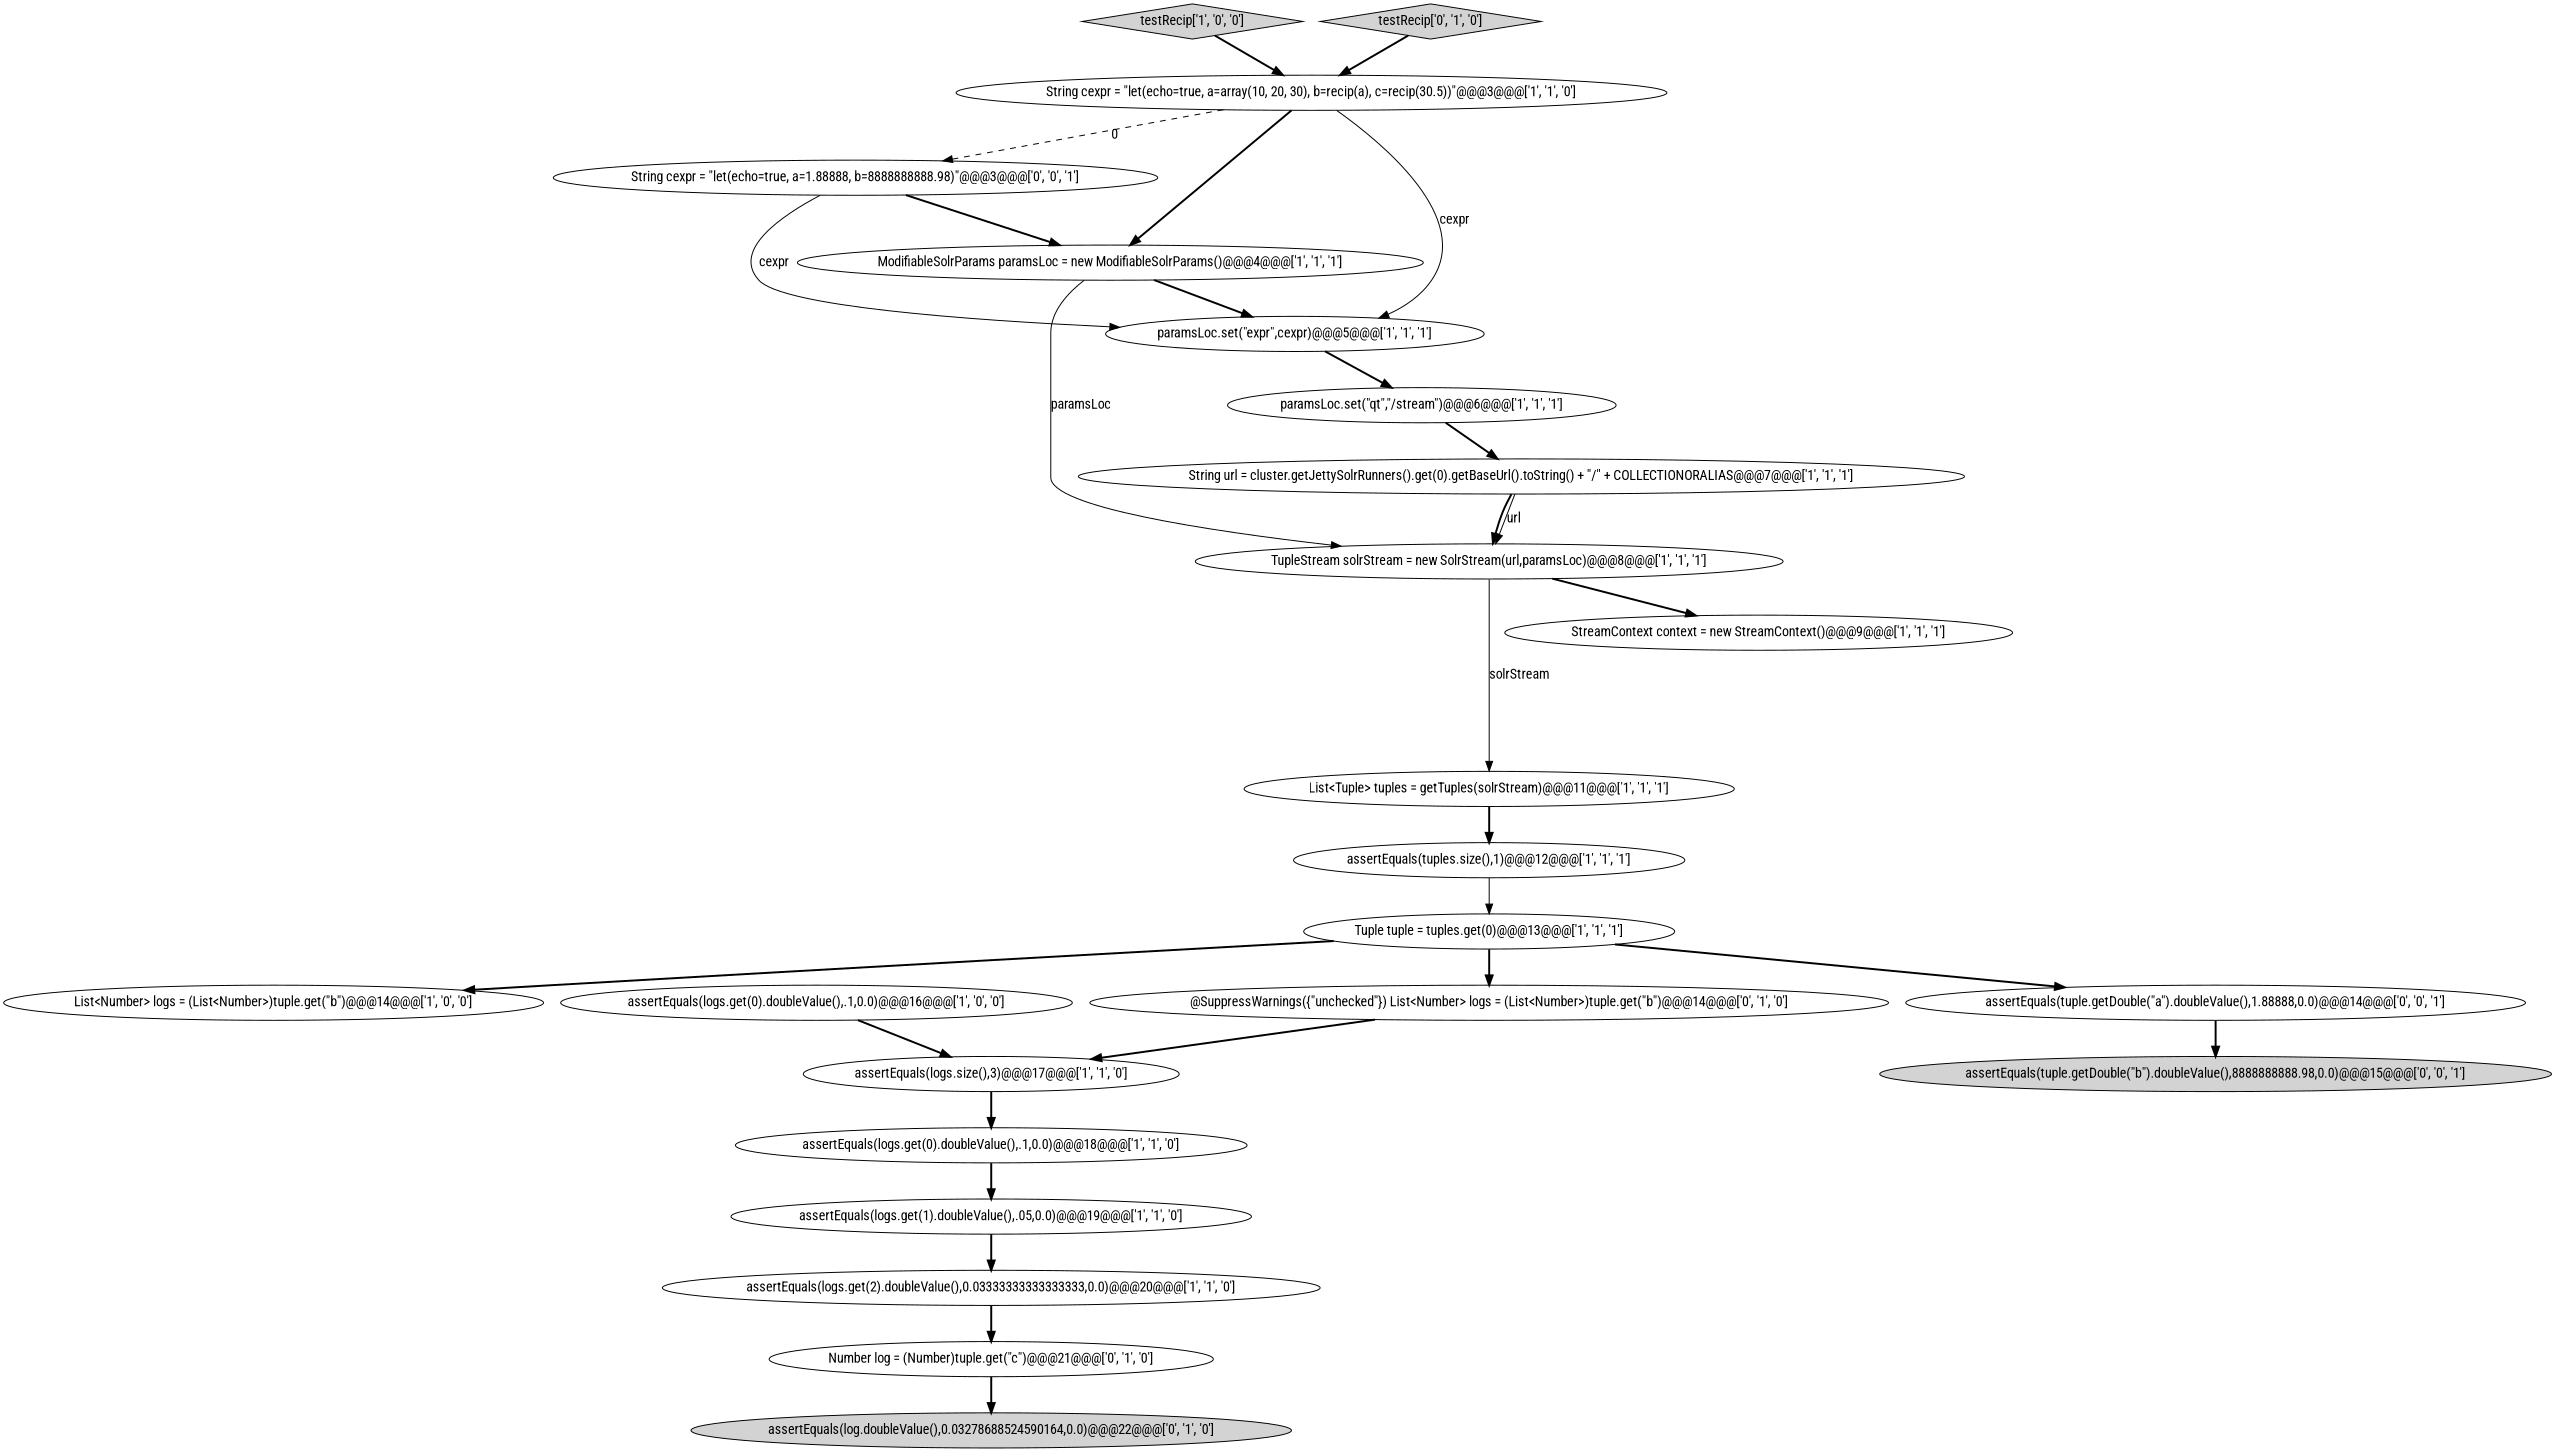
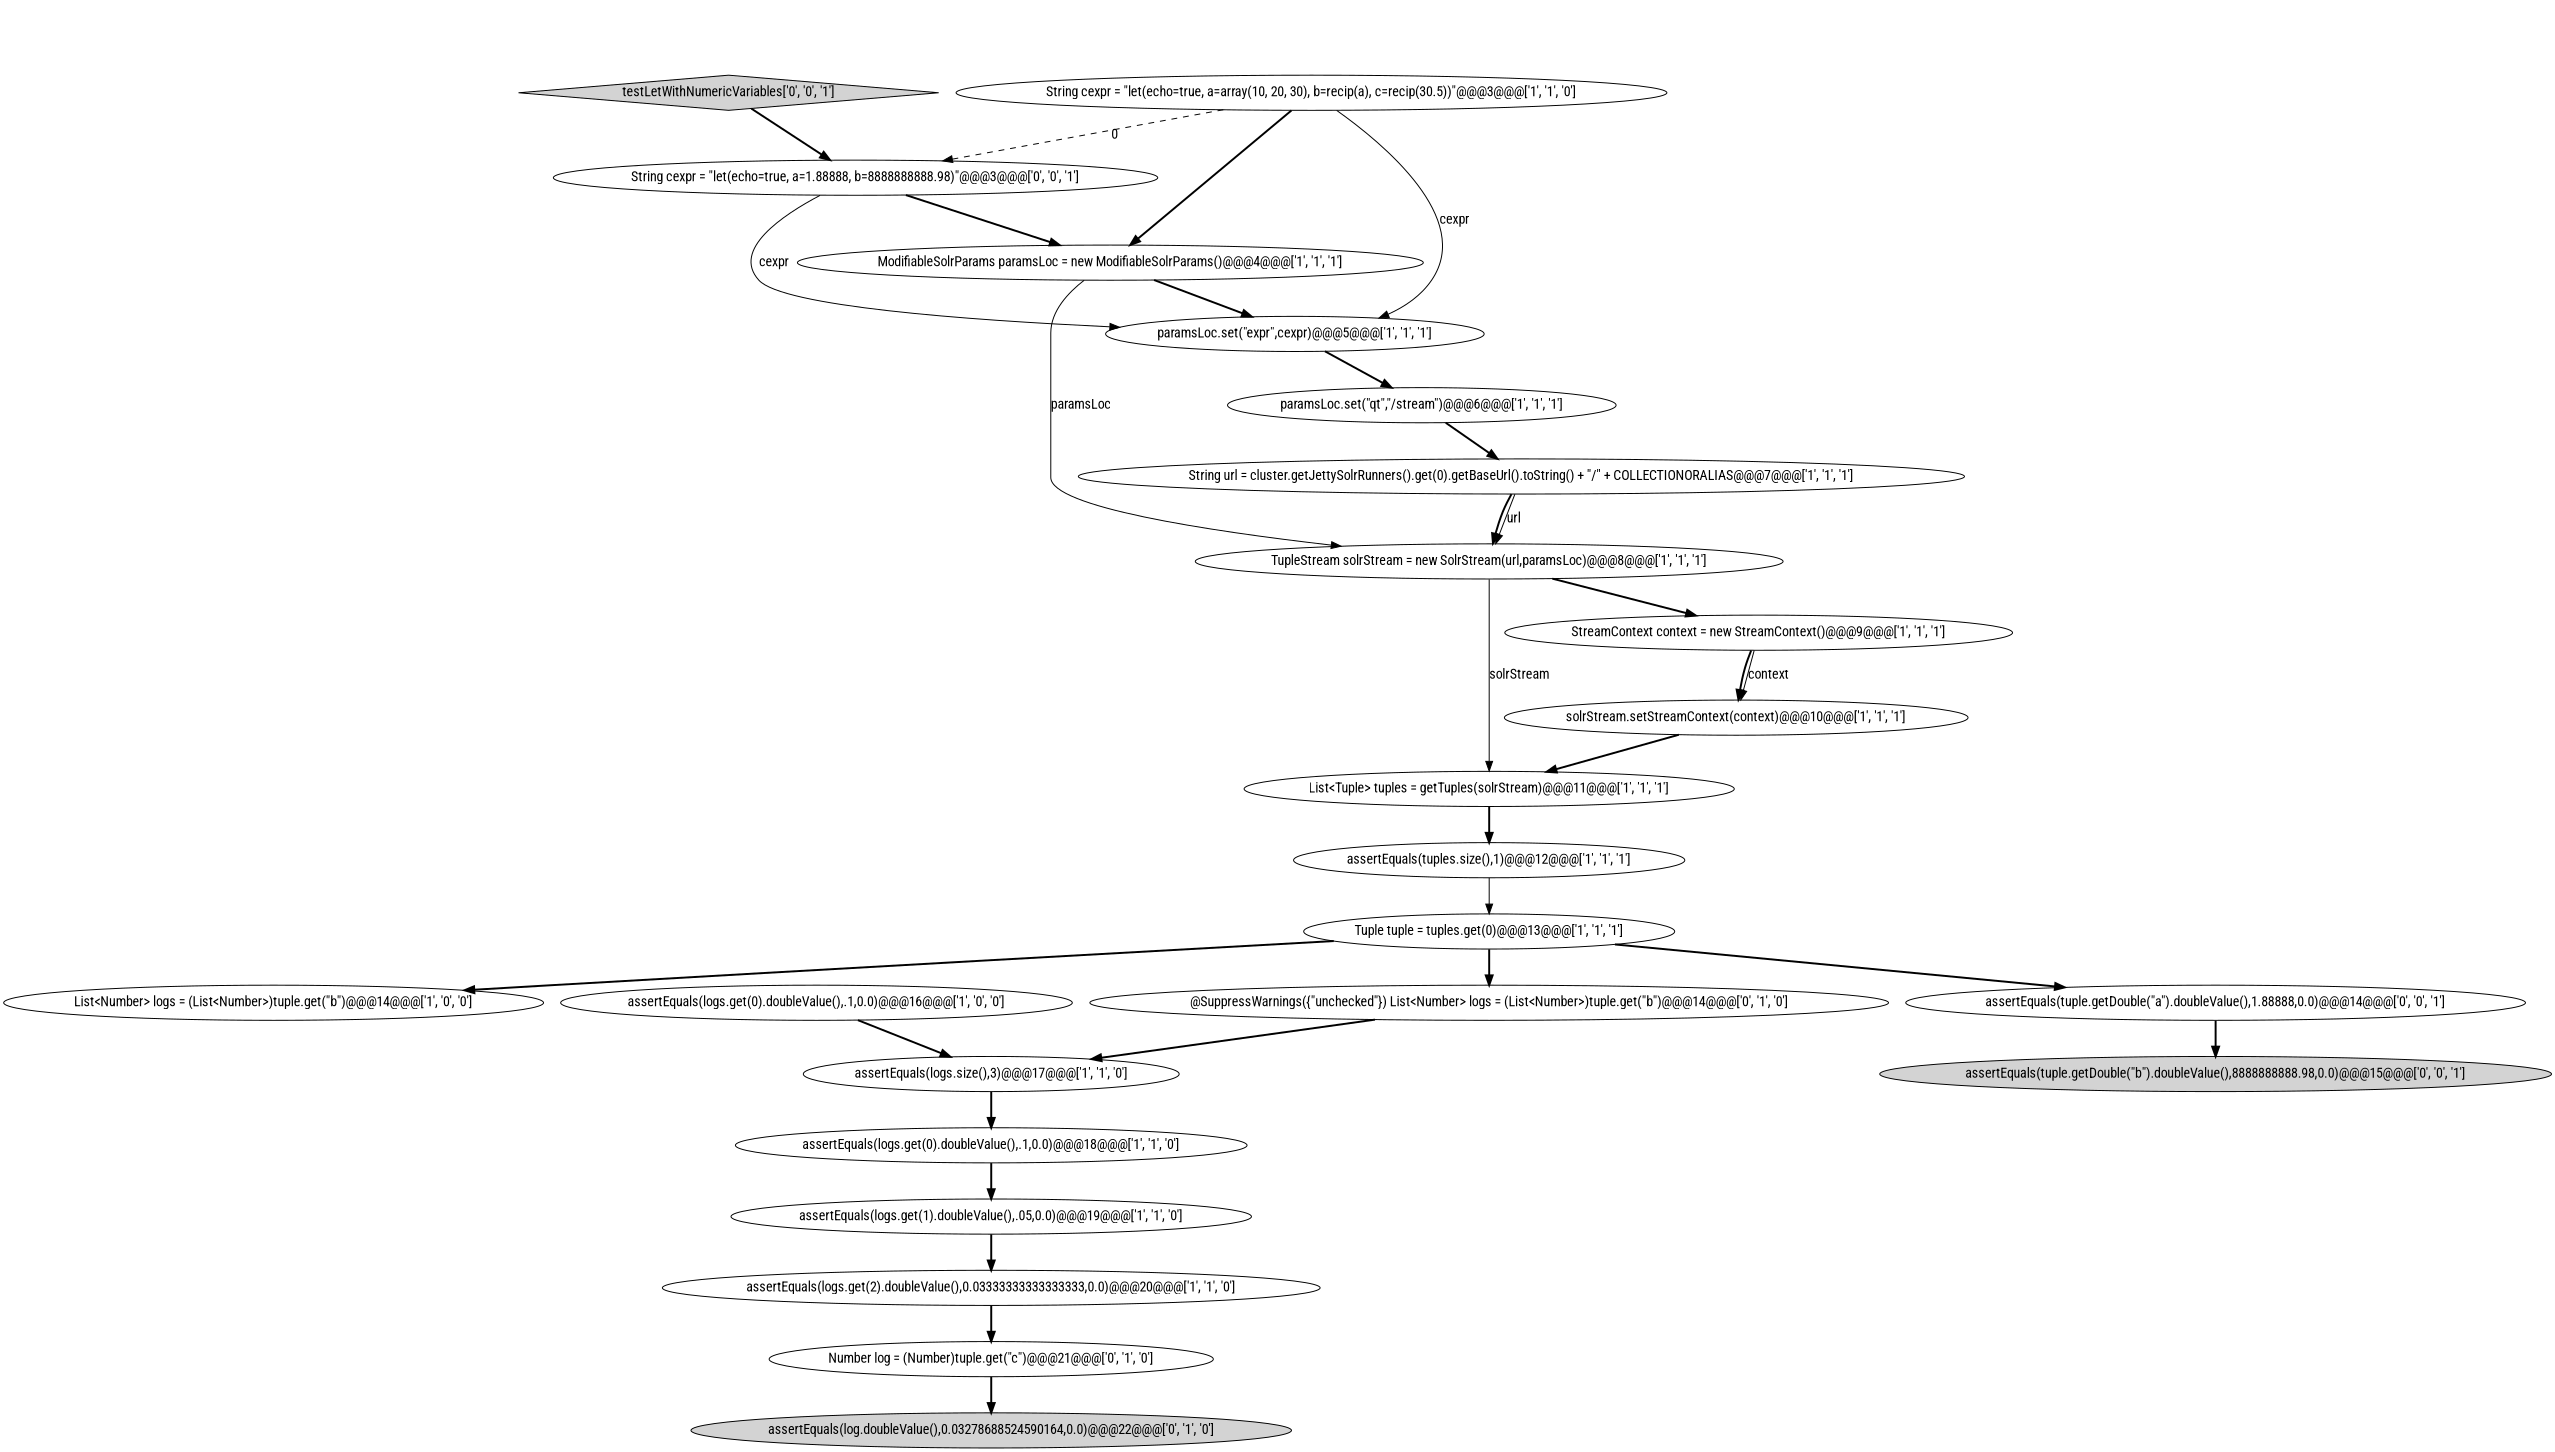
node "testRecip['1', '0', '0']": removed
node "testRecip['0', '1', '0']": removed
node "testLetWithNumericVariables['0', '0', '1']": added
node "solrStream.setStreamContext(context)@@@10@@@['1', '1', '1']": added
